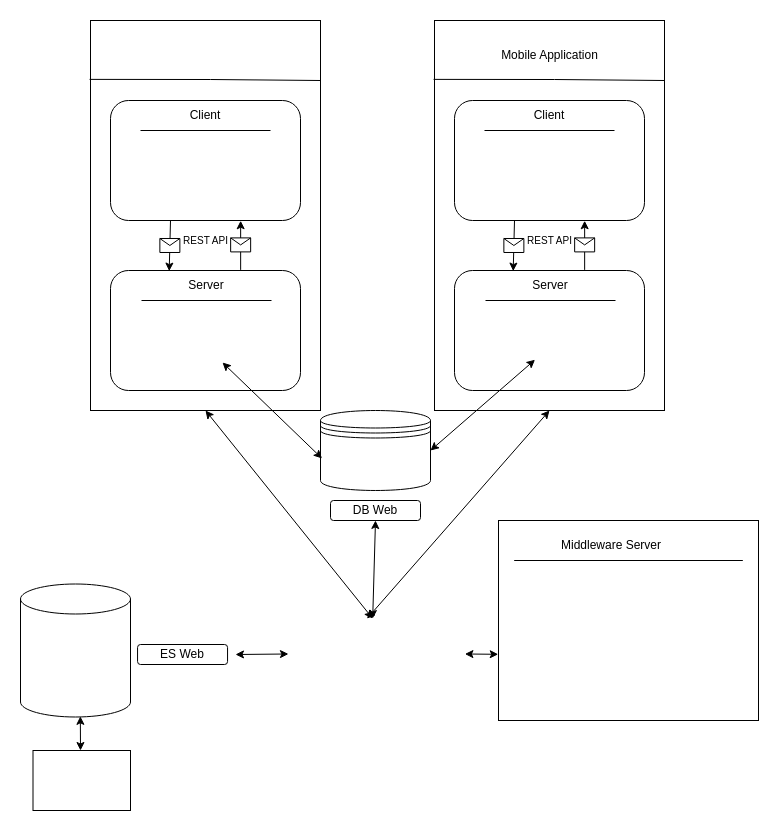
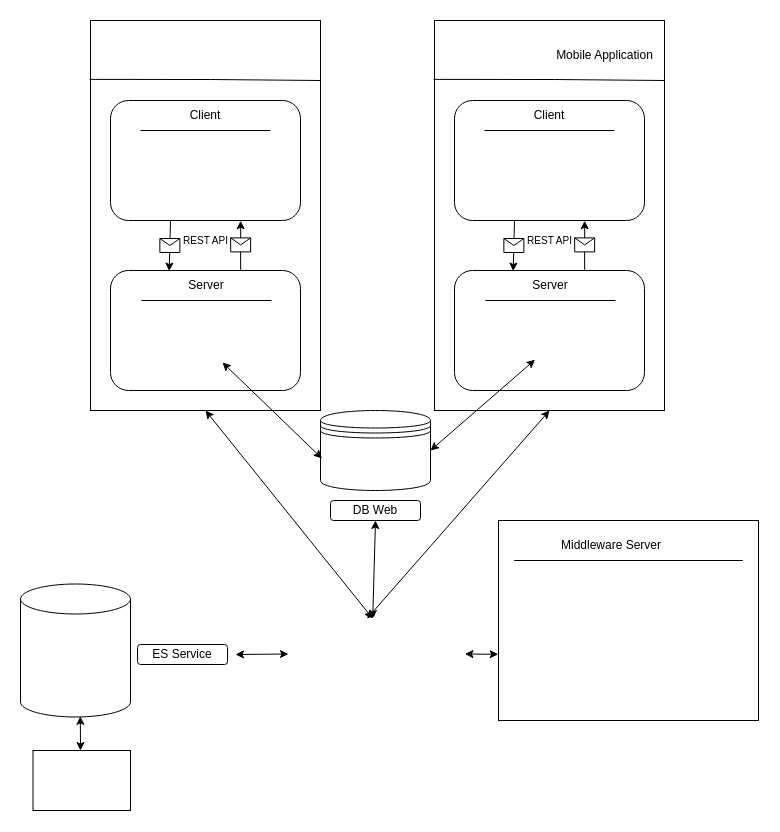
node "Mobile Application": moved (550, 56) -> (605, 56)
node "ES Web": label "ES Web" -> "ES Service"
